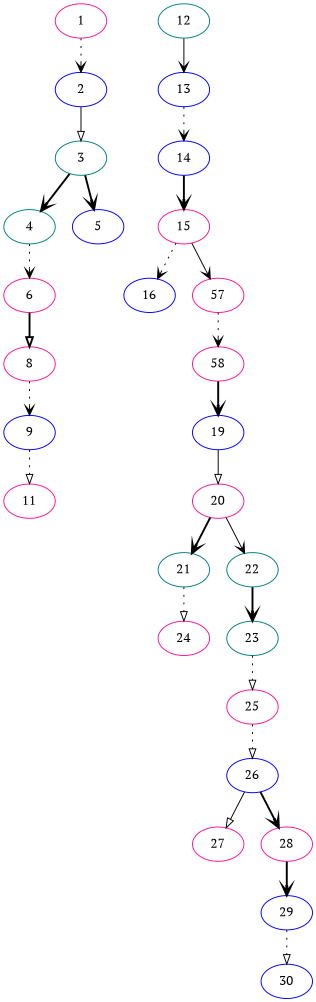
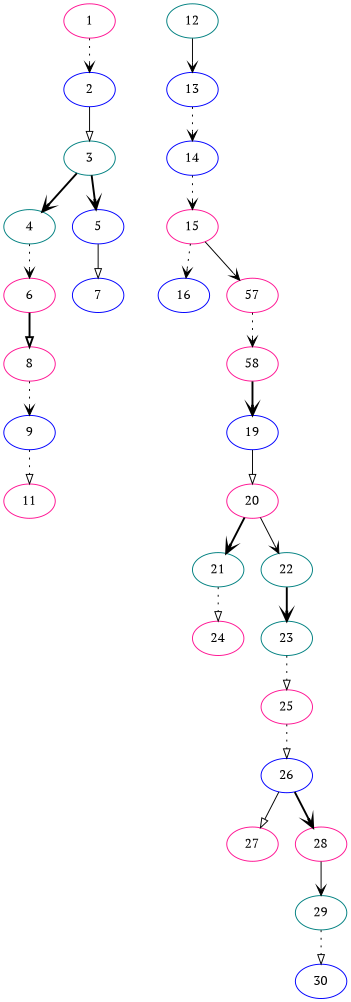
edge "14" -> "15": style bold -> dotted
node "7": added
edge "28" -> "29": style bold -> solid
node "29": color blue -> teal
